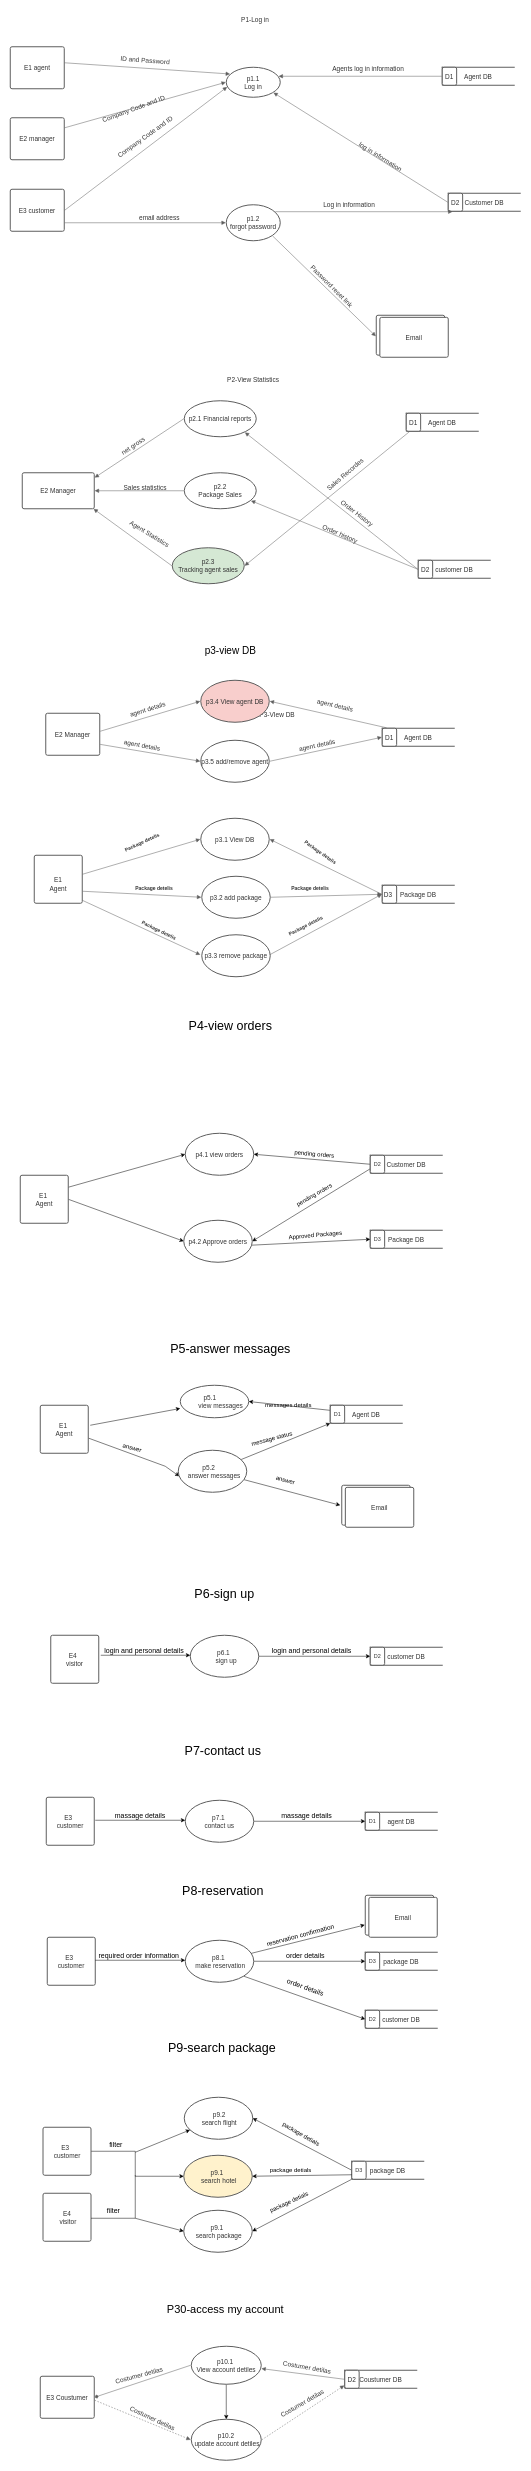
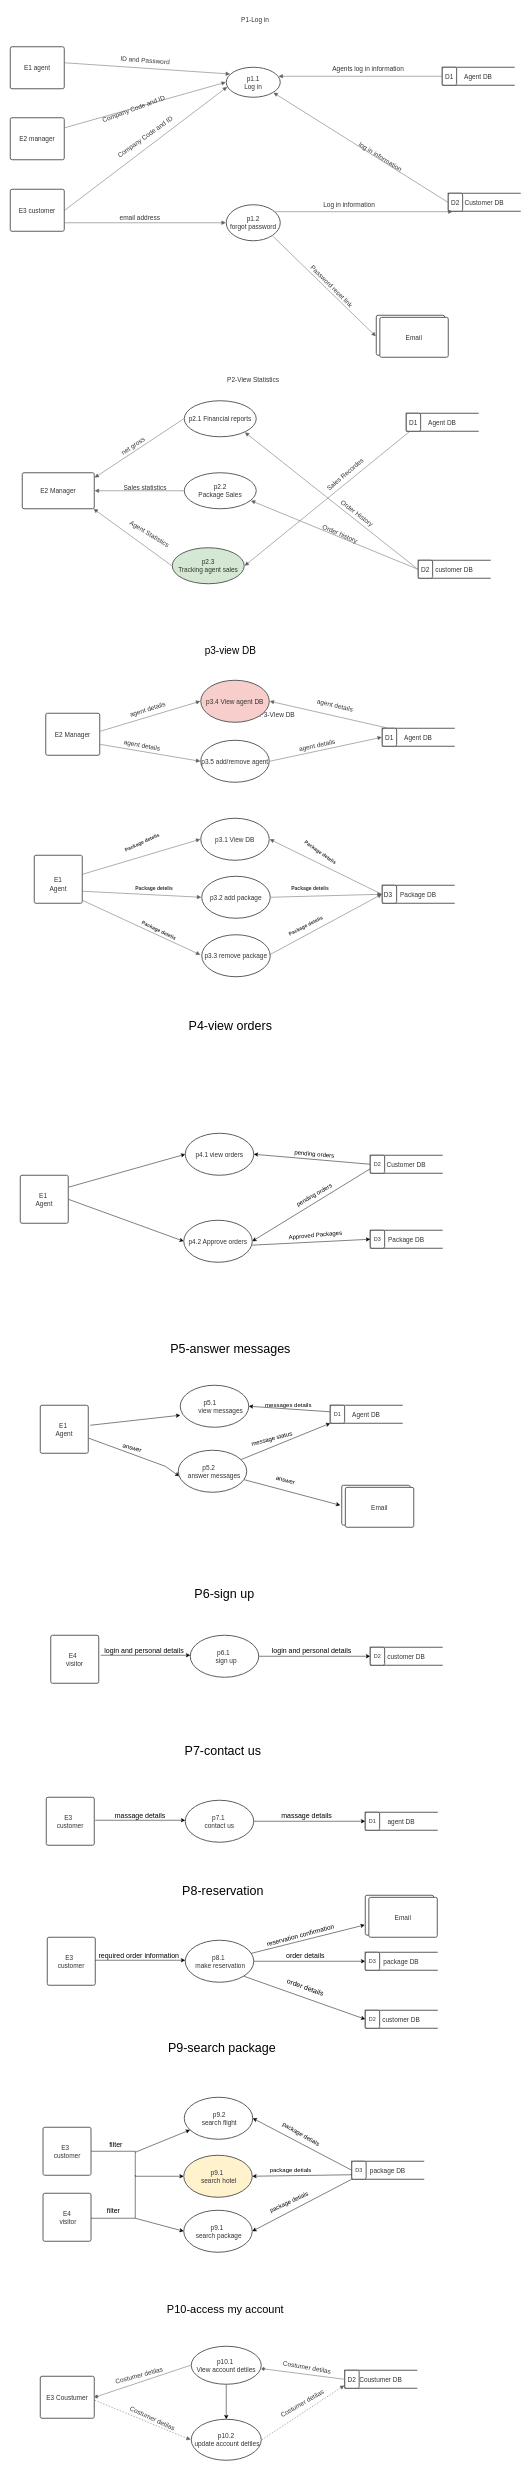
node "email address": size 102x19 -> 63x19
node "p5.1 view messages": size 69x33 -> 69x42
node "P30-access my account": label "P30-access my account" -> "P10-access my account"
edge "Coustumer DB" -> "p10.1 View account detiles": arrowhead block -> diamond
